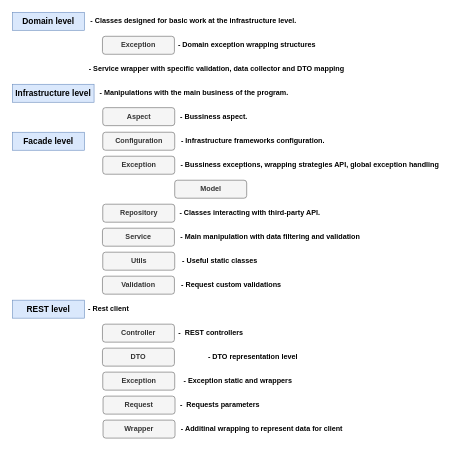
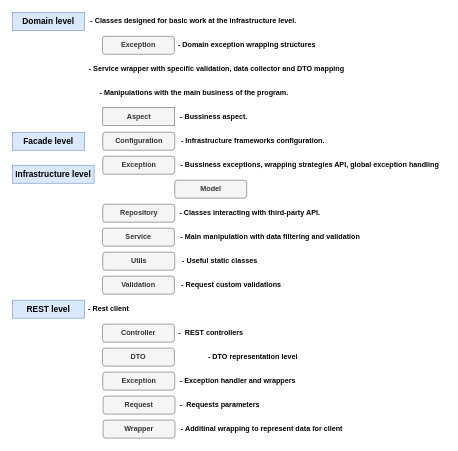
node "Infrastructure level": moved (53, 93) -> (53, 174)
node "Aspect": shape rounded rectangle -> rectangle
node "- Exception static and wrappers": label "- Exception static and wrappers" -> "- Exception handler and wrappers"
